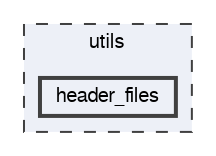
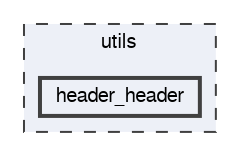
node "header_files": label "header_files" -> "header_header"
